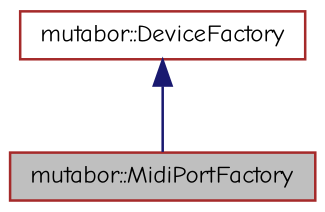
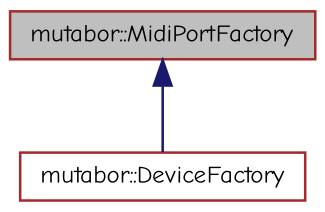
edge "mutabor::MidiPortFactory" -> "mutabor::DeviceFactory": reversed
